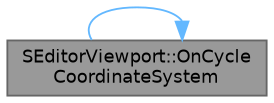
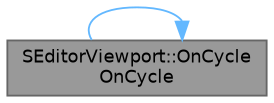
node "SEditorViewport::OnCycle CoordinateSystem": label "SEditorViewport::OnCycle CoordinateSystem" -> "SEditorViewport::OnCycle OnCycle"
